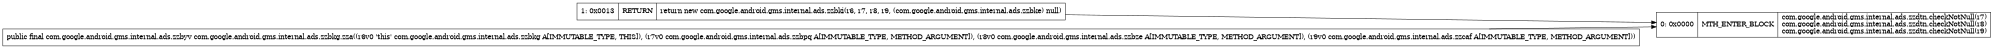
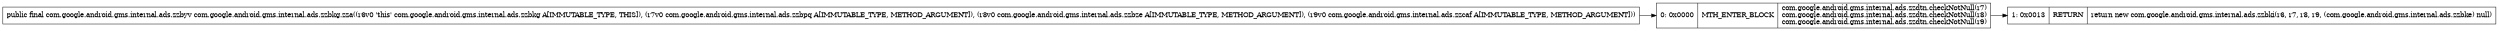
edge "1: 0x0013" -> "0: 0x0000": reversed
